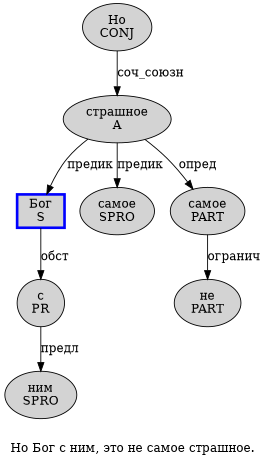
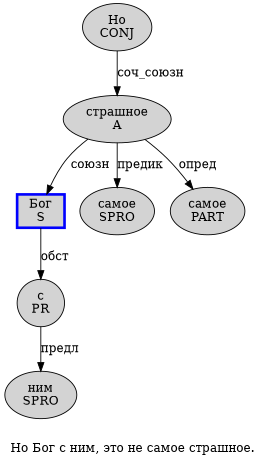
edge "страшное A" -> "Бог S": label "предик" -> "союзн"
node "не PART": removed
